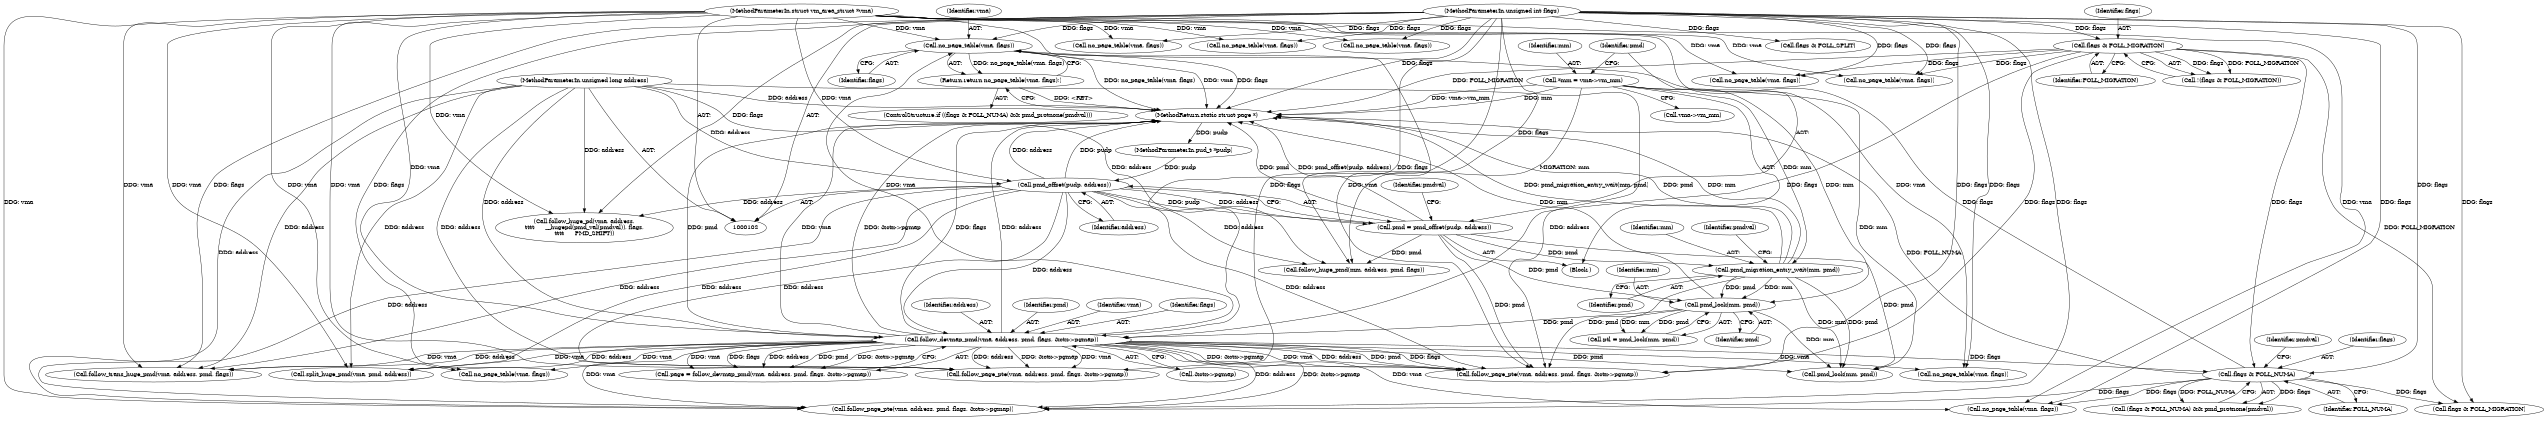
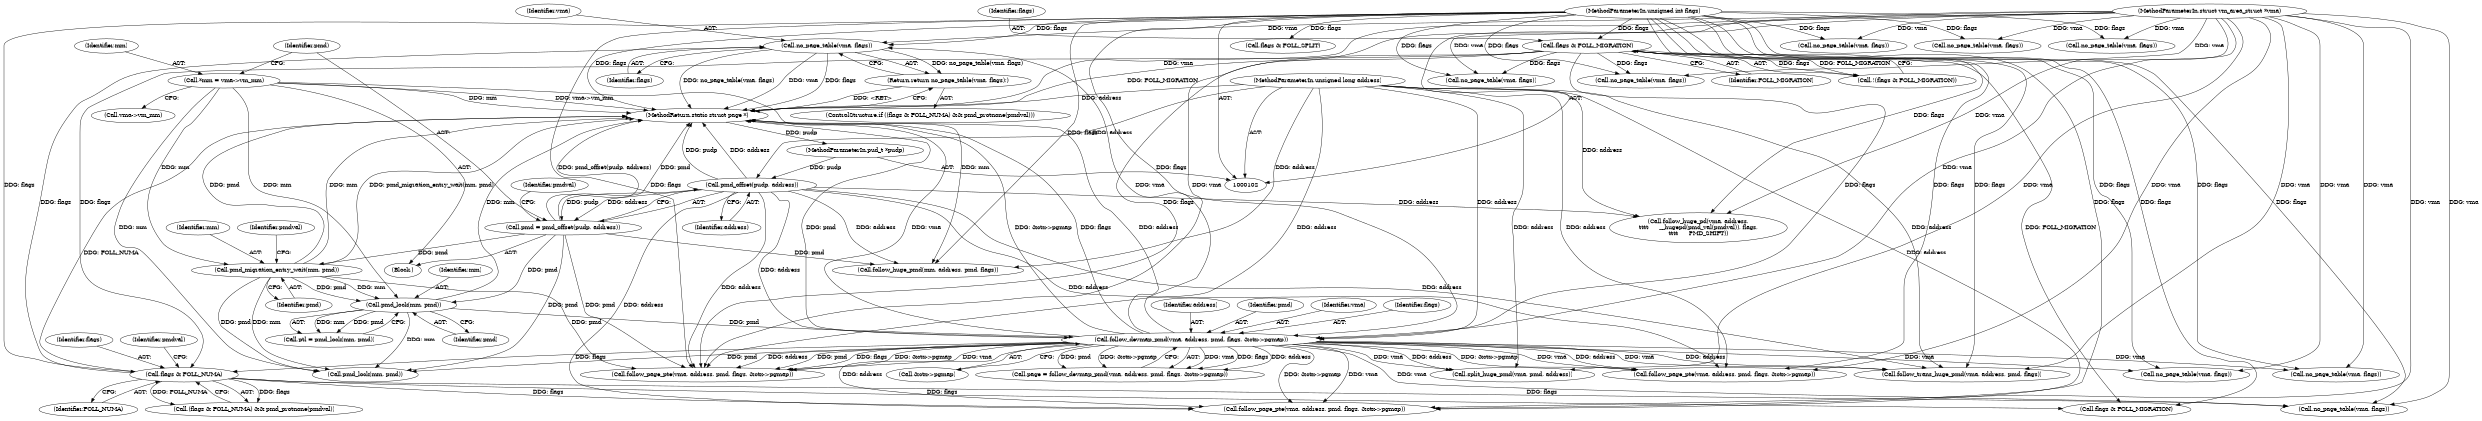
edge "(MethodParameterIn,struct vm_area_struct *vma)" -> "(Call,pmd_offset(pudp, address))": now "(MethodParameterIn,struct vm_area_struct *vma)" -> "(MethodReturn,static struct page *)"
edge "(Call,*mm = vma->vm_mm)" -> "(Call,follow_huge_pmd(mm, address, pmd, flags))": label "MIGRATION: mm" -> "DDG: mm"
edge "(Call,pmd_offset(pudp, address))" -> "1000102": now "(MethodParameterIn,pud_t *pudp)" -> "1000102"
edge "(Call,pmd_offset(pudp, address))" -> "(Call,split_huge_pmd(vma, pmd, address))": removed, label "DDG: address"
